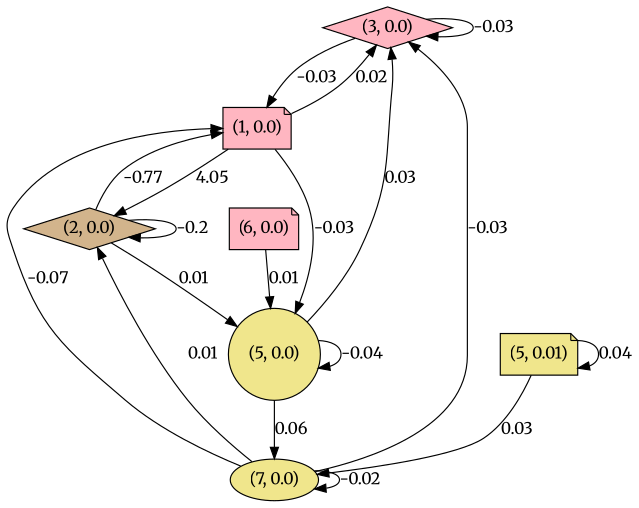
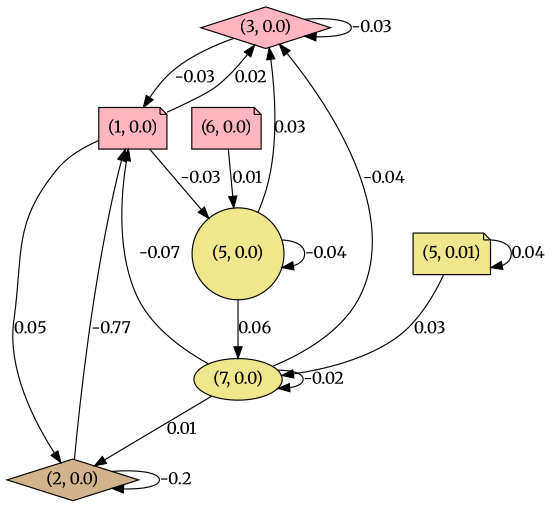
edge "(1, 0.0)" -> "(2, 0.0)": label "4.05" -> "0.05"
edge "(7, 0.0)" -> "(3, 0.0)": label "-0.03" -> "-0.04"
edge "(2, 0.0)" -> "(5, 0.0)": removed, label "0.01"
